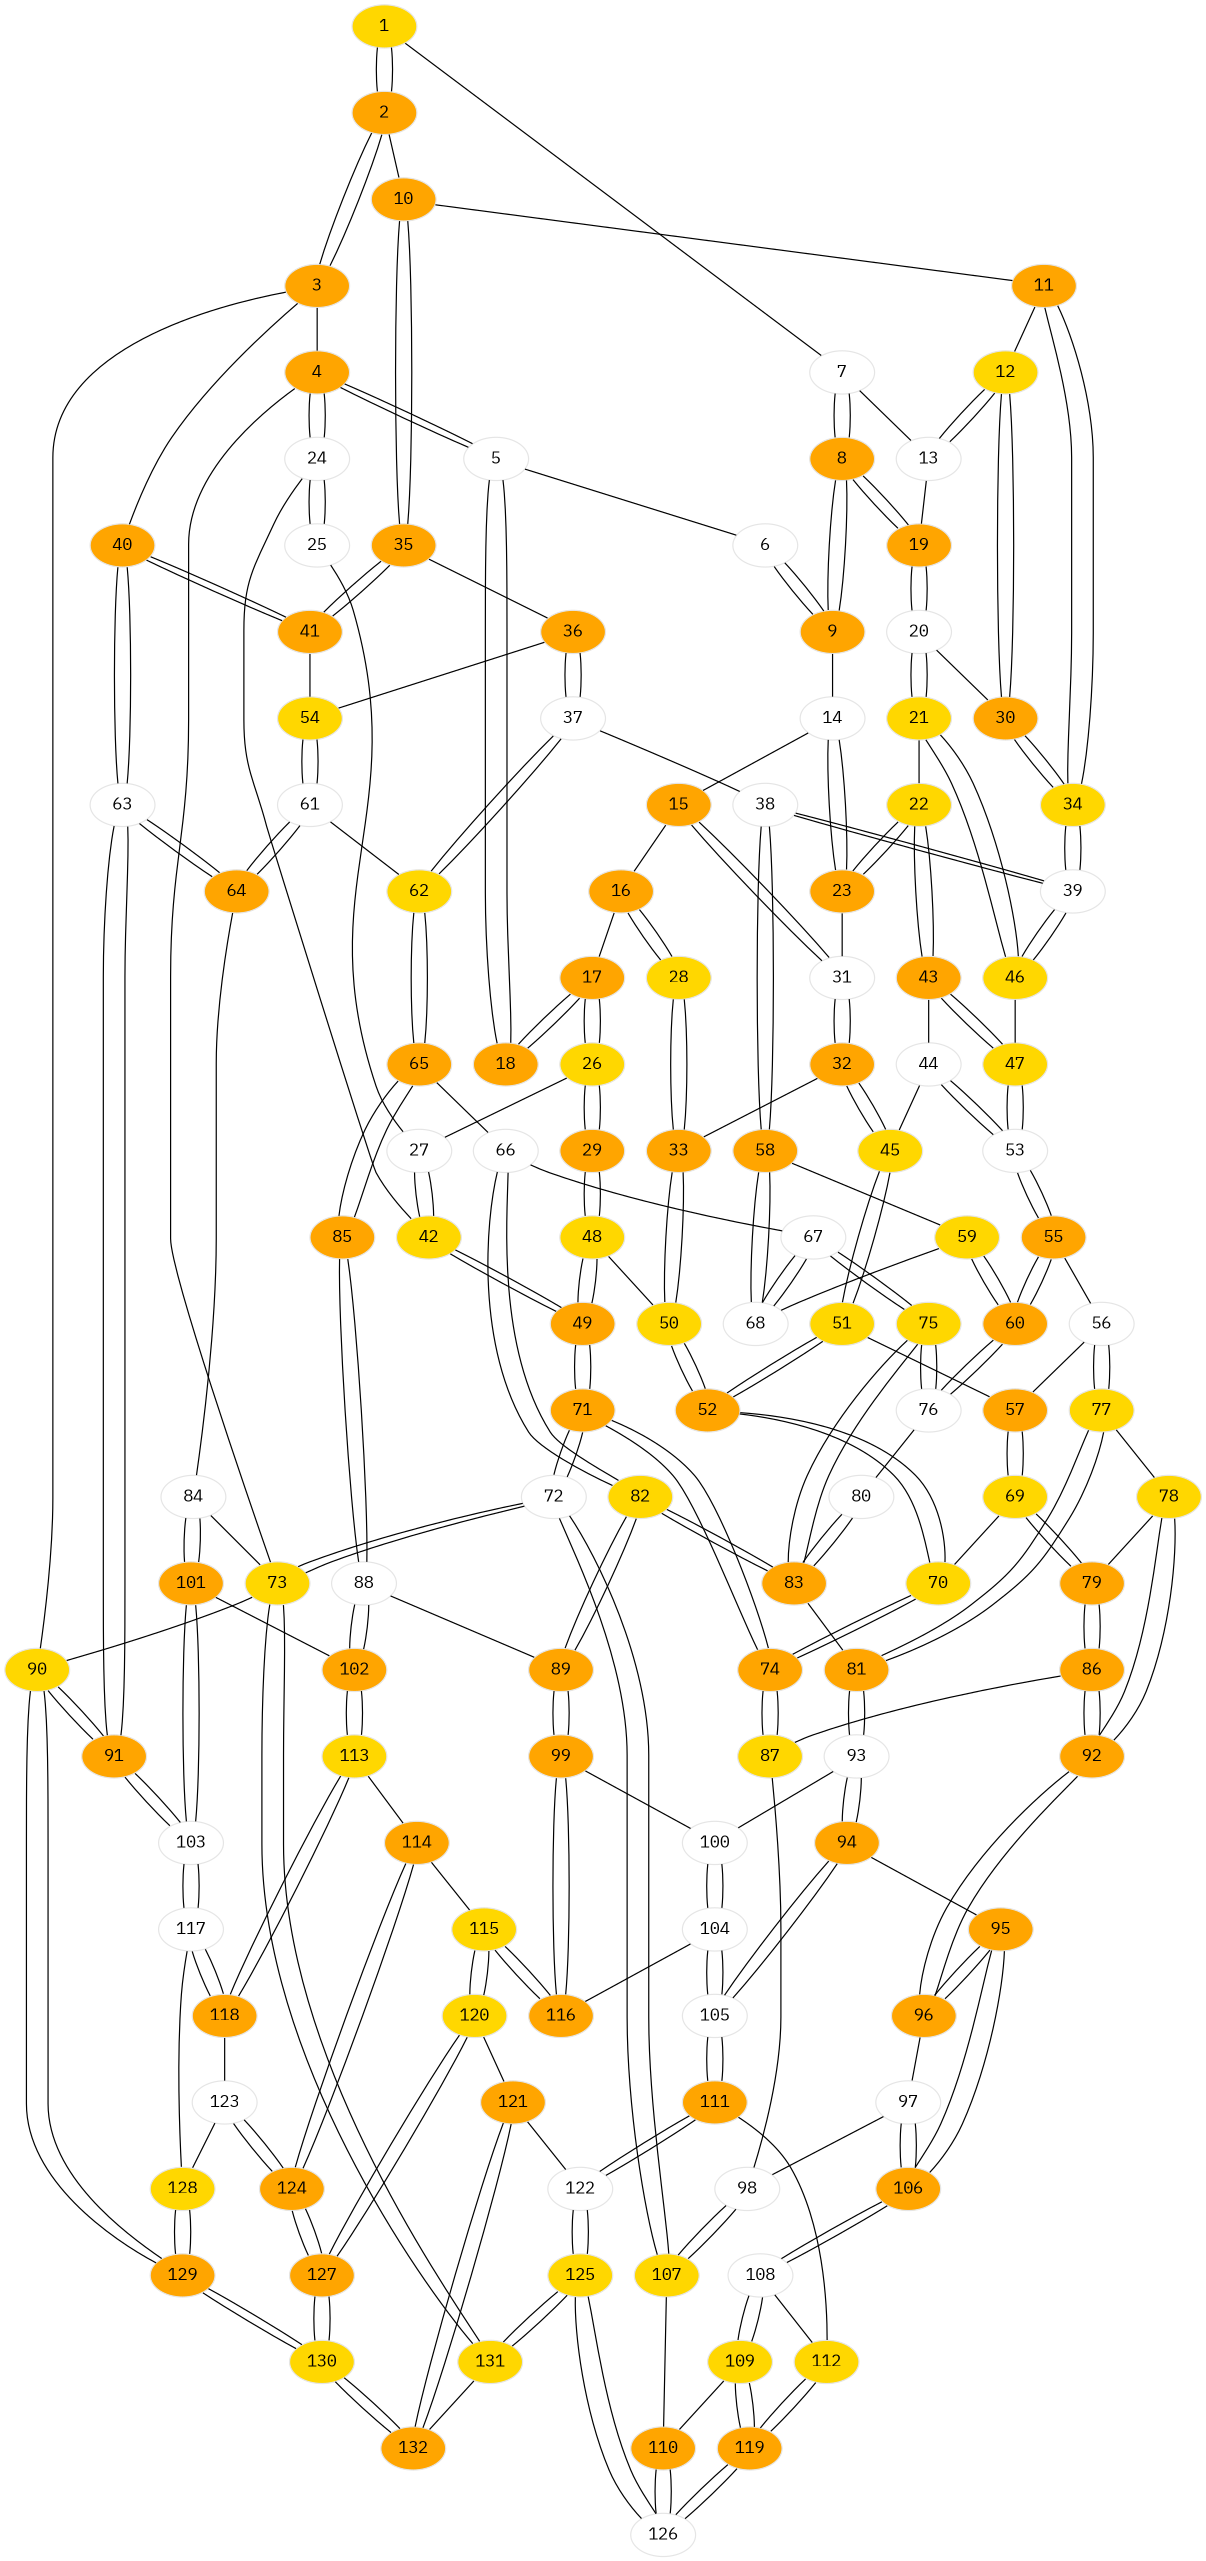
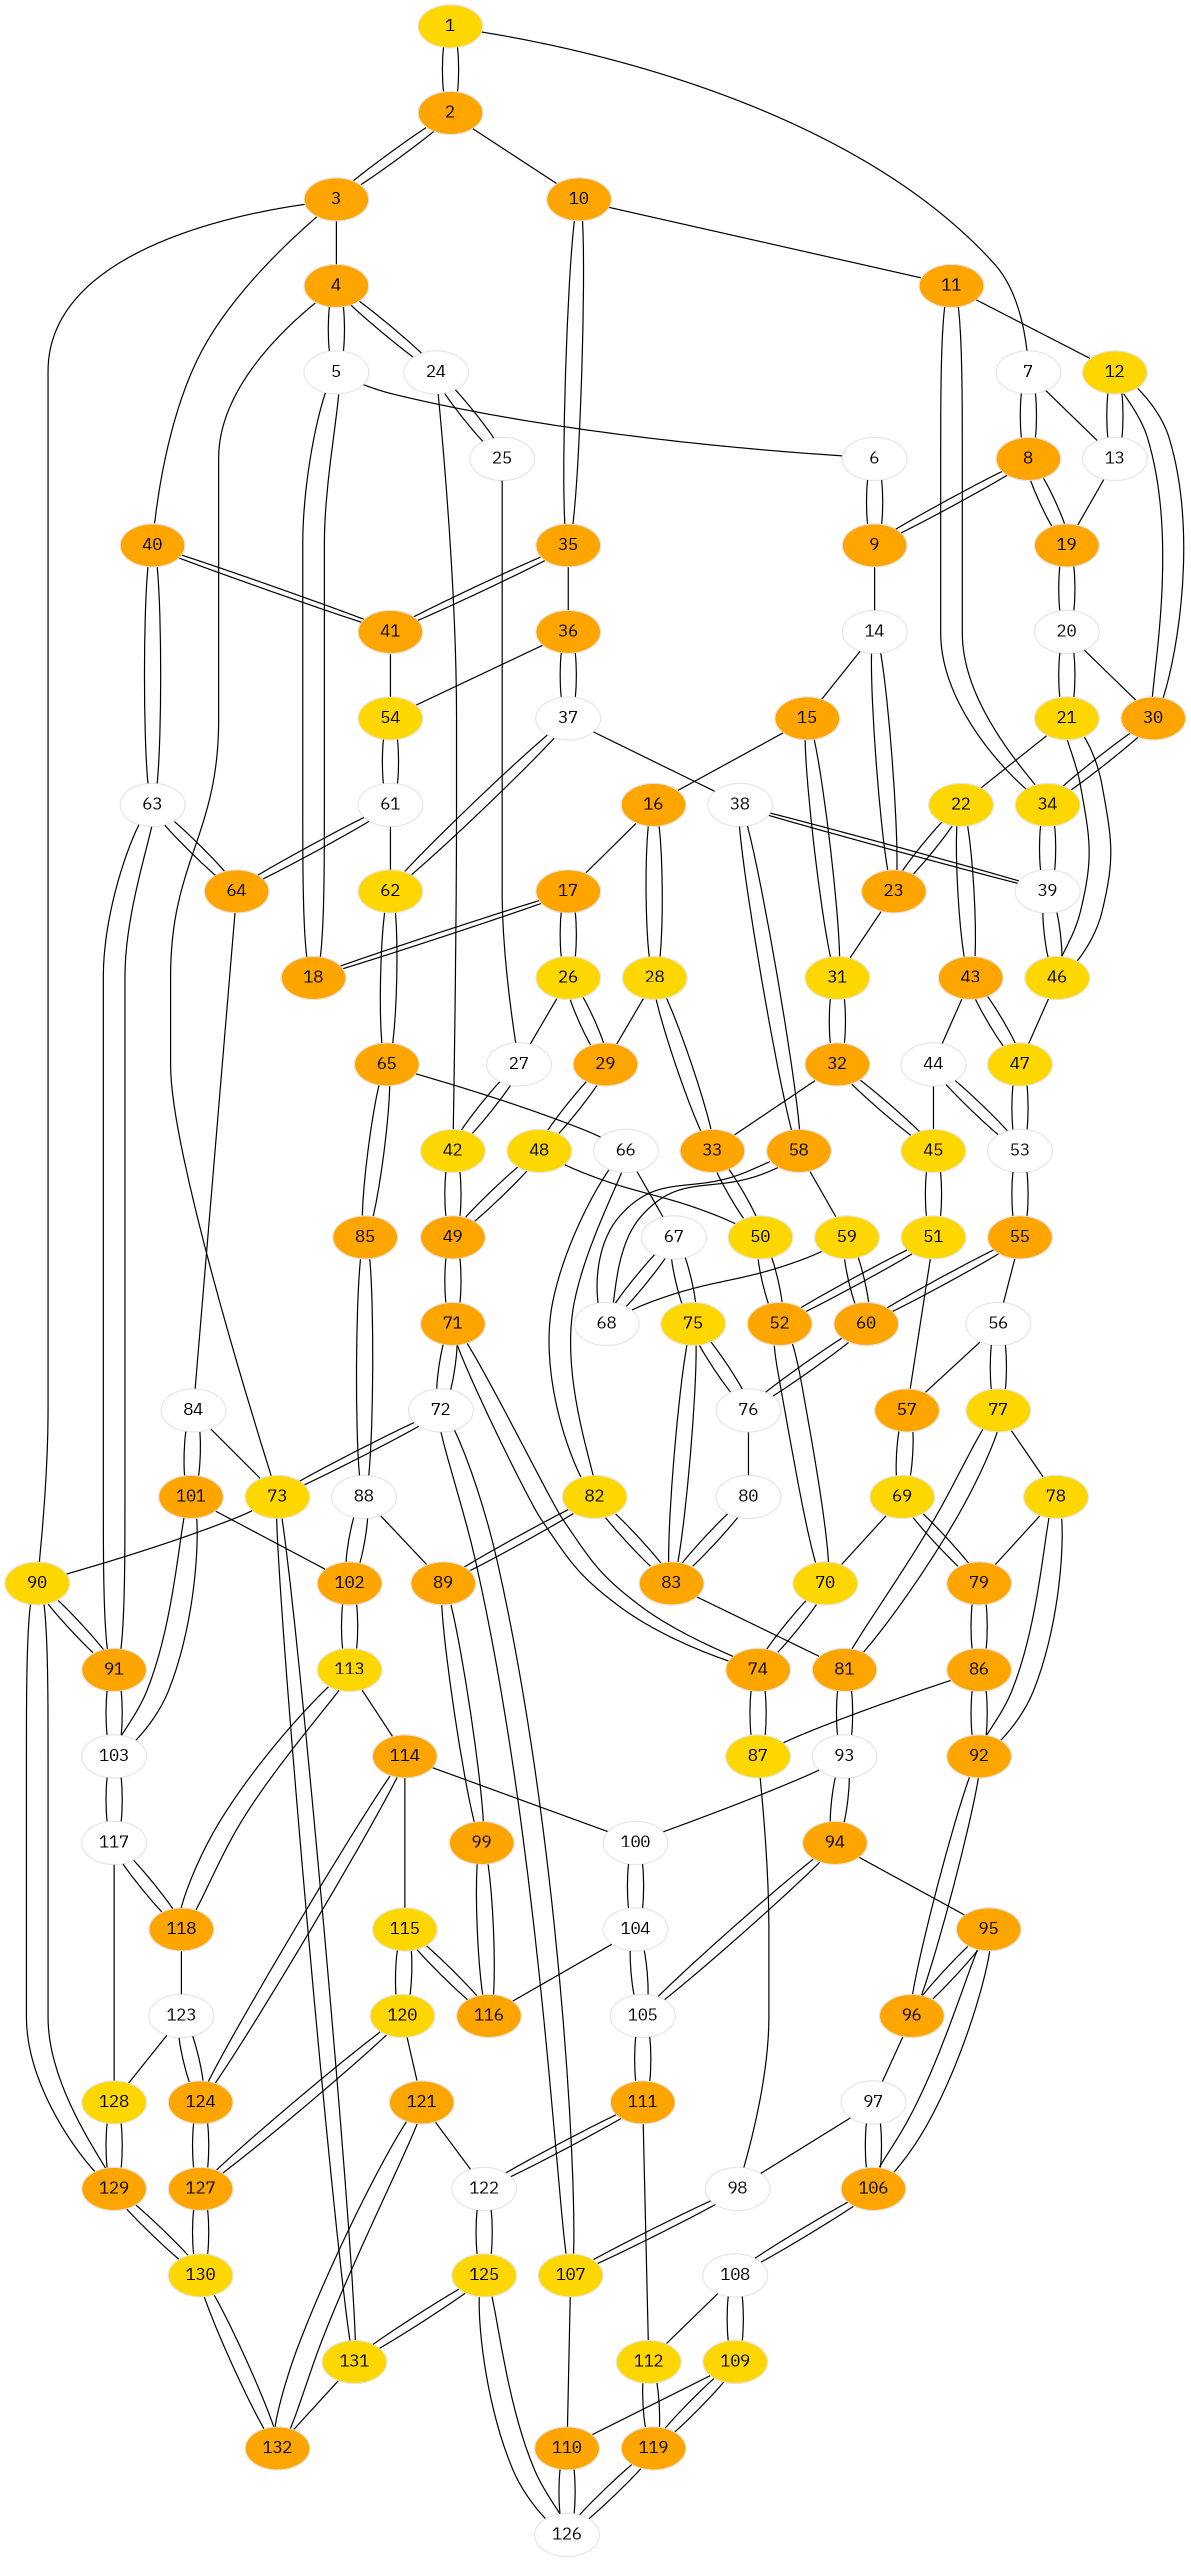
node "31": fillcolor white -> gold
edge "28" -- "29": added
edge "99" -- "100": now "114" -- "100"
